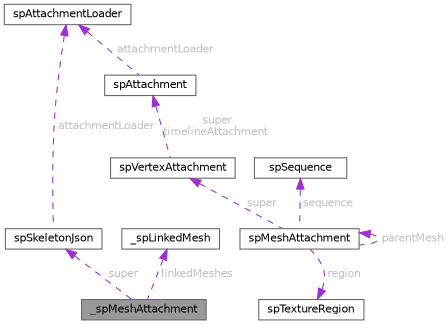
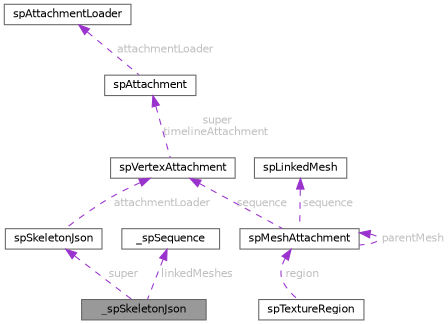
edge "spSkeletonJson" -> "spAttachmentLoader": now "spSkeletonJson" -> "spVertexAttachment"
node "spSequence": label "spSequence" -> "spLinkedMesh"
edge "spMeshAttachment" -> "spVertexAttachment": label " super" -> " sequence"
node "_spLinkedMesh": label "_spLinkedMesh" -> "_spSequence"
edge "spMeshAttachment" -> "spTextureRegion": reversed
node "_spMeshAttachment": label "_spMeshAttachment" -> "_spSkeletonJson"
